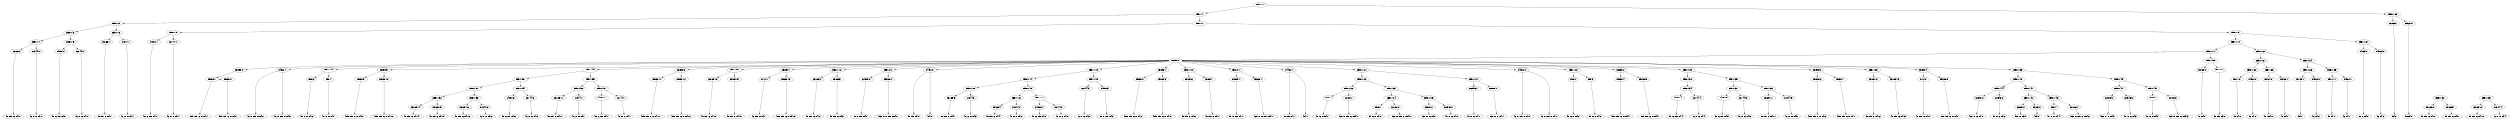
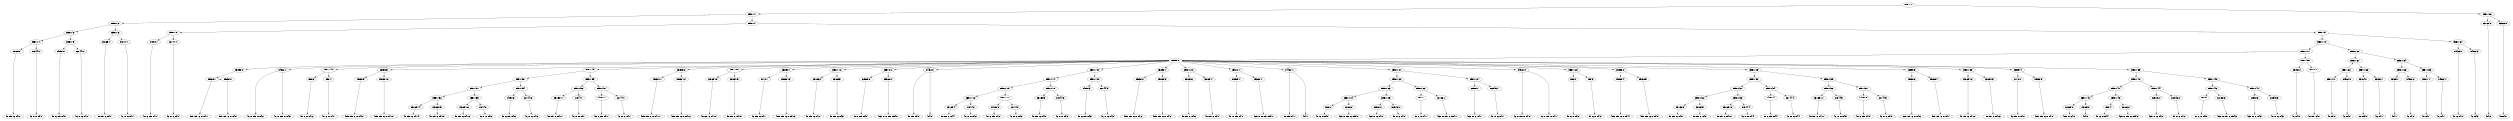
node "L5511(31)": added
